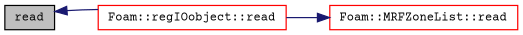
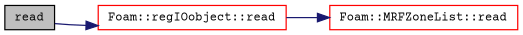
edge "Foam::regIOobject::read" -> "read": reversed
